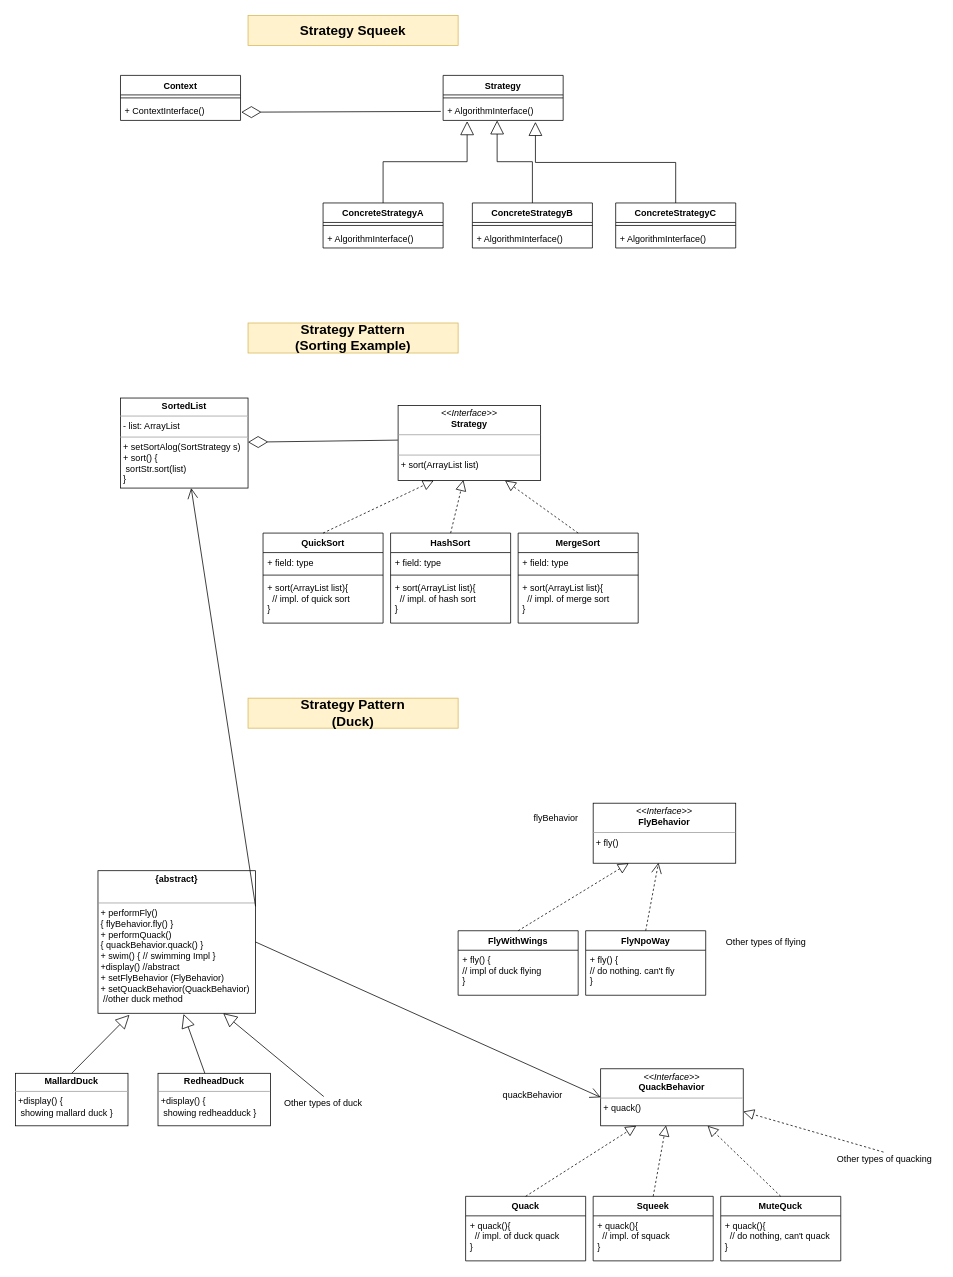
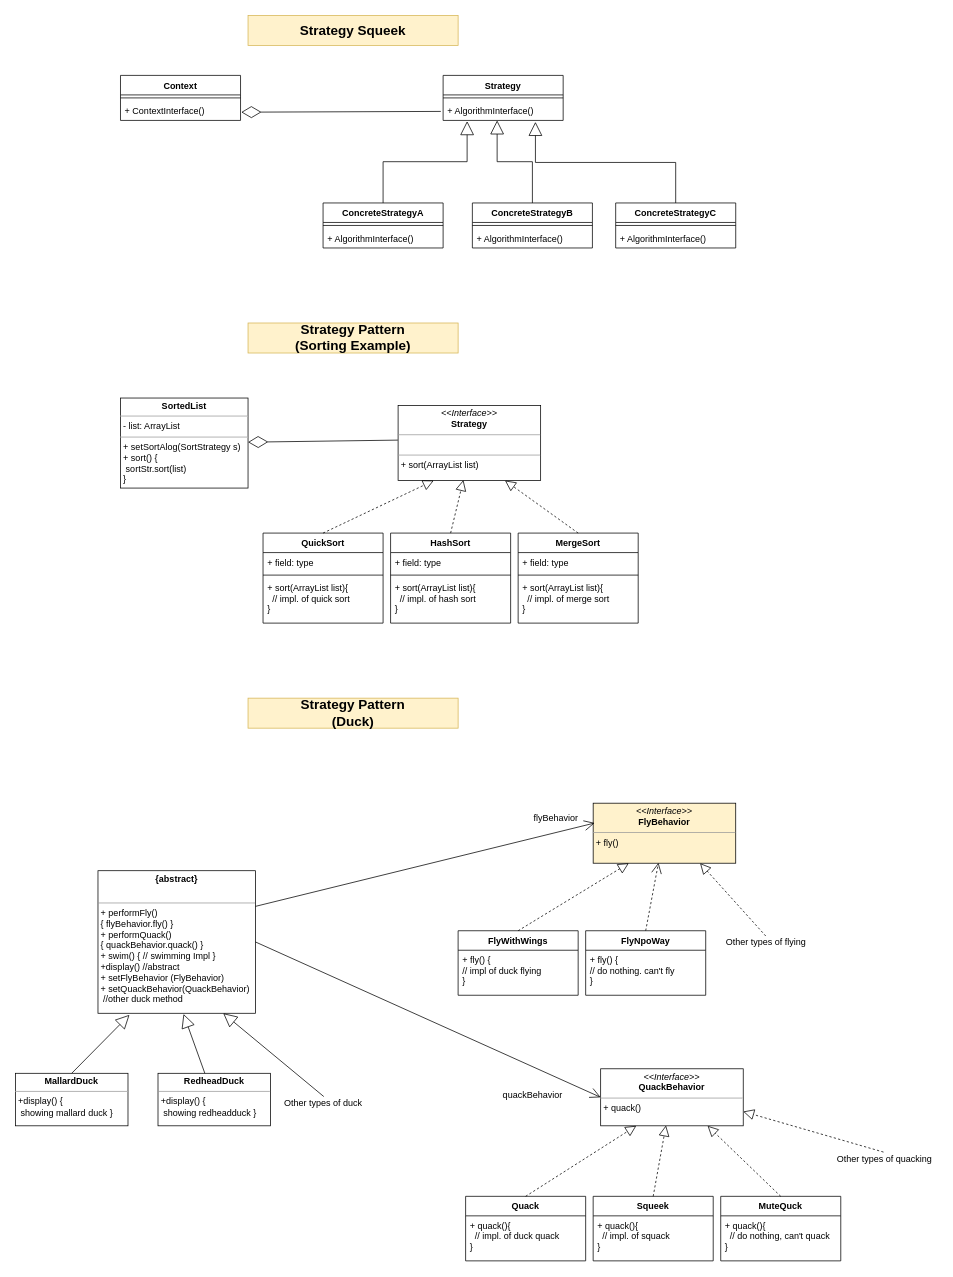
edge "{abstract} + performFly() { flyBehavior.fly() } + performQuack() { quackBehavior.quack() } + swim() { // swimming Impl } +display() //abstract + setFlyBehavior (FlyBehavior) + setQuackBehavior(QuackBehavior) //other duck method" -> "SortedList - list: ArrayList + setSortAlog(SortStrategy s) + sort() { sortStr.sort(list) }": now "{abstract} + performFly() { flyBehavior.fly() } + performQuack() { quackBehavior.quack() } + swim() { // swimming Impl } +display() //abstract + setFlyBehavior (FlyBehavior) + setQuackBehavior(QuackBehavior) //other duck method" -> "<<Interface>> FlyBehavior + fly()"
node "<<Interface>> FlyBehavior + fly()": fillcolor #ffffff -> #fff2cc
edge "Other types of flying" -> "<<Interface>> FlyBehavior + fly()": added
